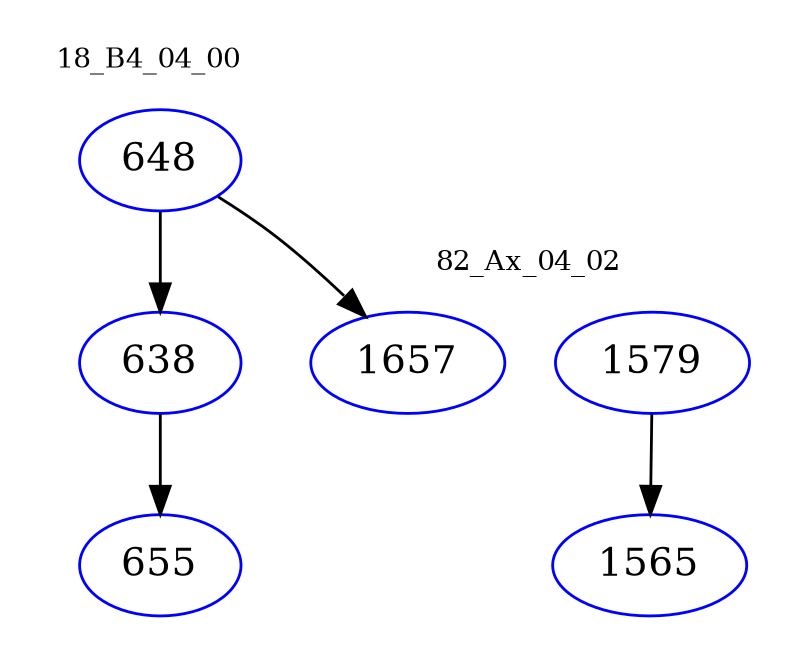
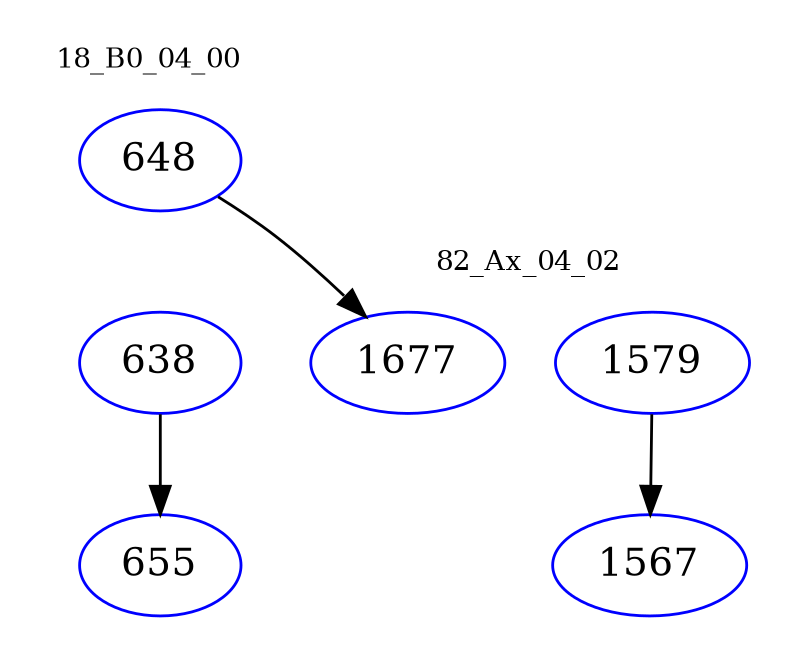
cluster "18_B4_04_00": label "18_B4_04_00" -> "18_B0_04_00"
edge "648" -> "638": removed
node "1657": label "1657" -> "1677"
node "1565": label "1565" -> "1567"
